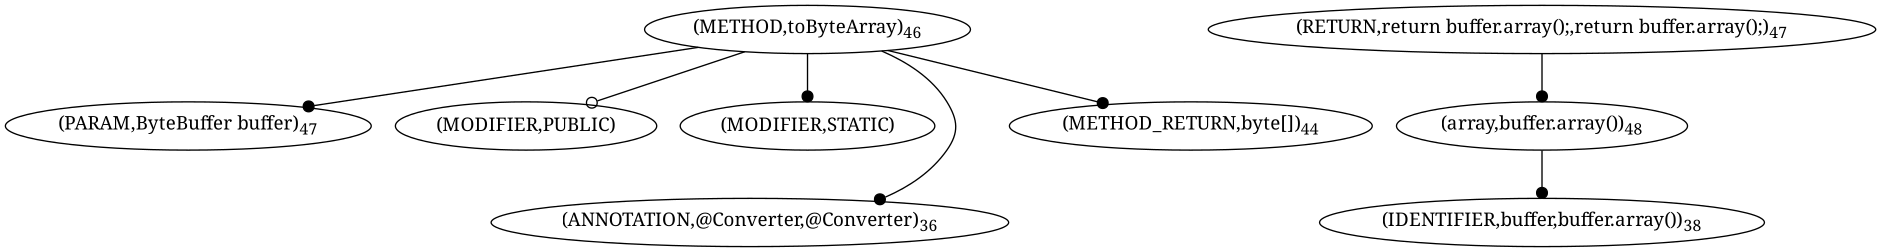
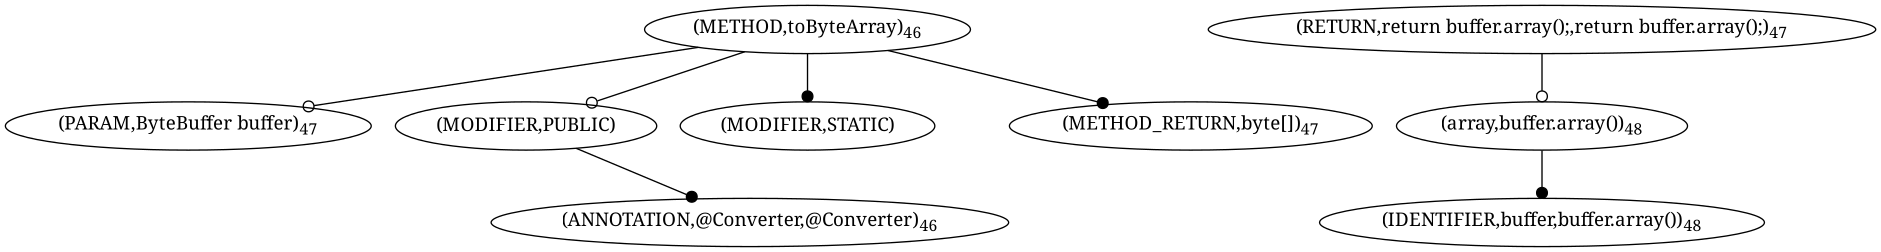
edge "(RETURN,return buffer.array();,return buffer.array();)" -> "(array,buffer.array())": arrowhead dot -> odot
edge "(METHOD,toByteArray)" -> "(PARAM,ByteBuffer buffer)": arrowhead dot -> odot
edge "(METHOD,toByteArray)" -> "(ANNOTATION,@Converter,@Converter)": now "(MODIFIER,PUBLIC)" -> "(ANNOTATION,@Converter,@Converter)"
node "(METHOD_RETURN,byte[])": text "44" -> "47"
node "(ANNOTATION,@Converter,@Converter)": text "36" -> "46"
node "(IDENTIFIER,buffer,buffer.array())": text "38" -> "48"
